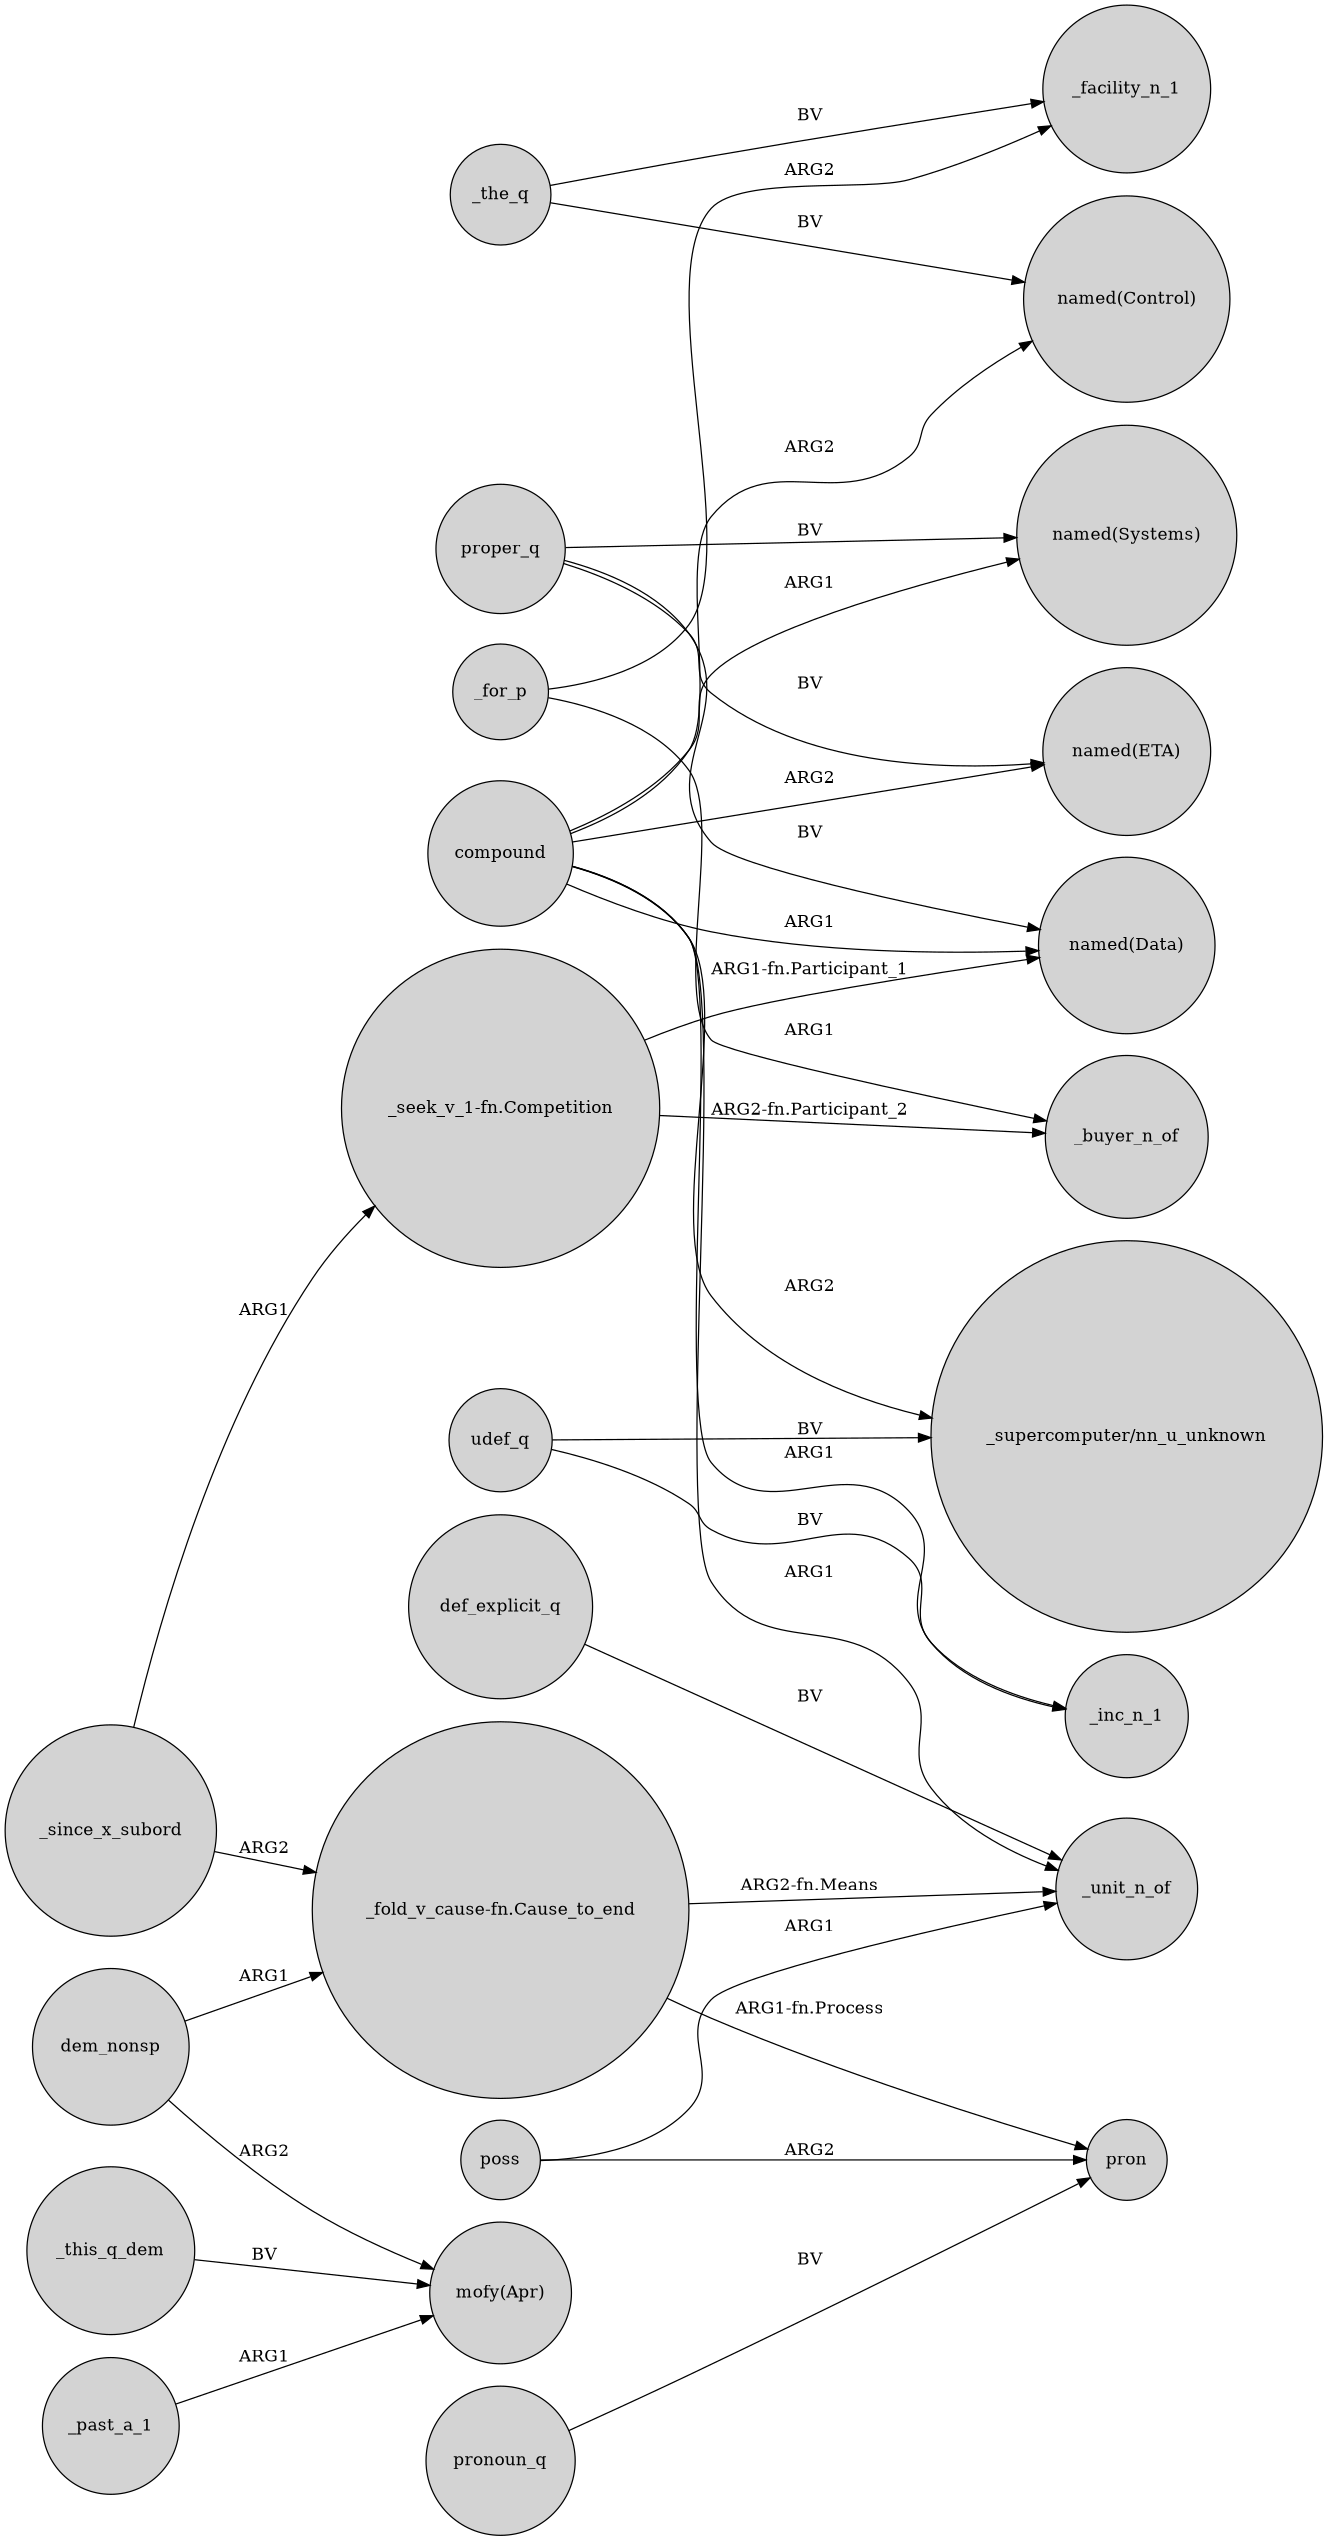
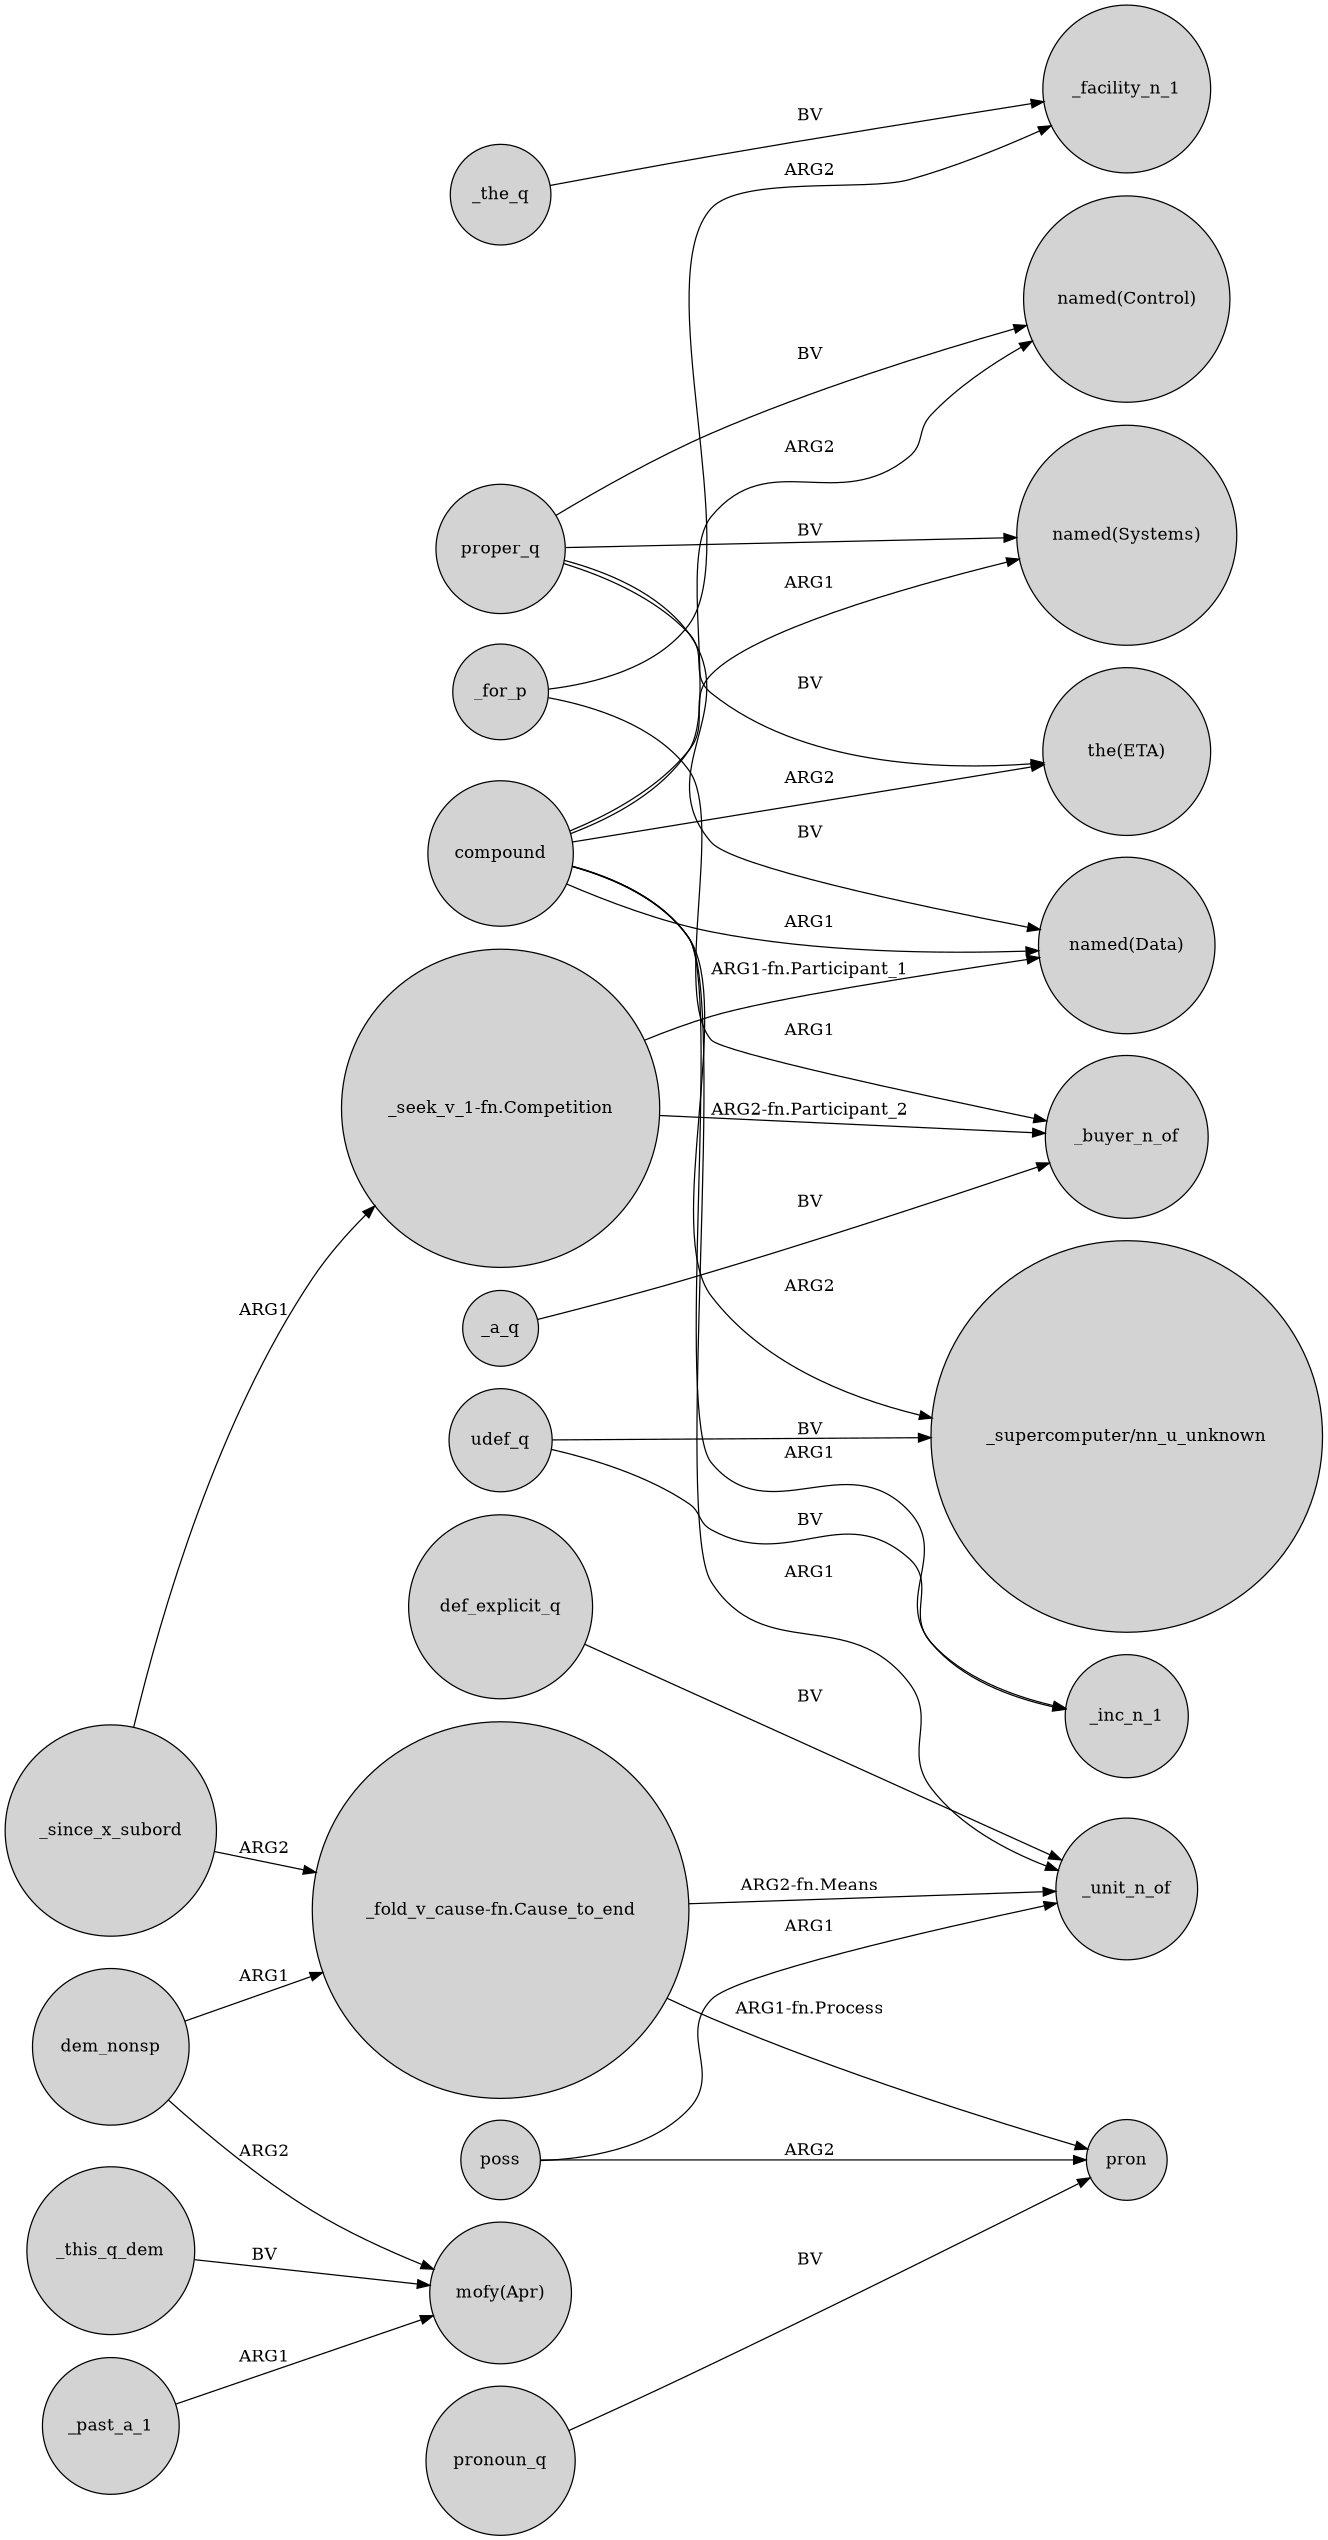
edge "_the_q" -> "named(Control)": now "proper_q" -> "named(Control)"
node "named(ETA)": label "named(ETA)" -> "the(ETA)"
node "_a_q": added
